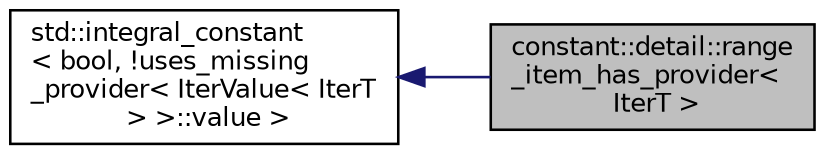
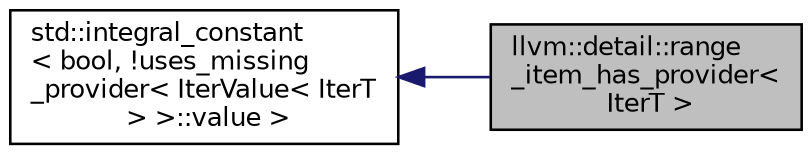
node "constant::detail::range _item_has_provider< IterT >": label "constant::detail::range _item_has_provider< IterT >" -> "llvm::detail::range _item_has_provider< IterT >"
